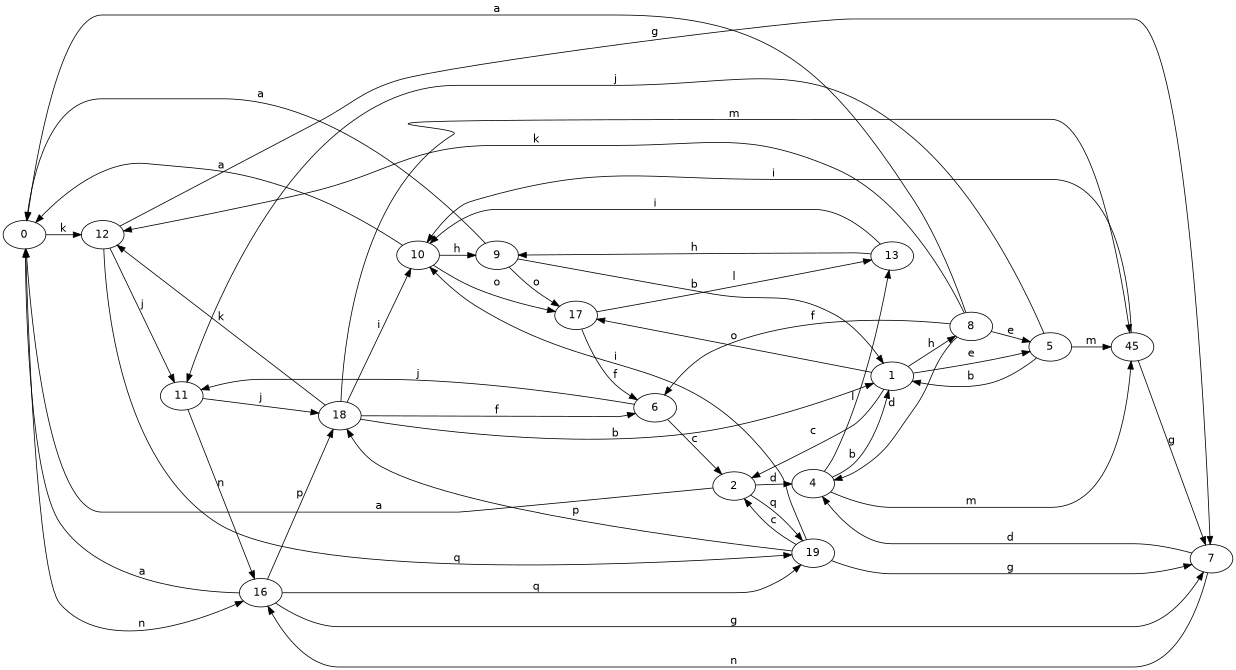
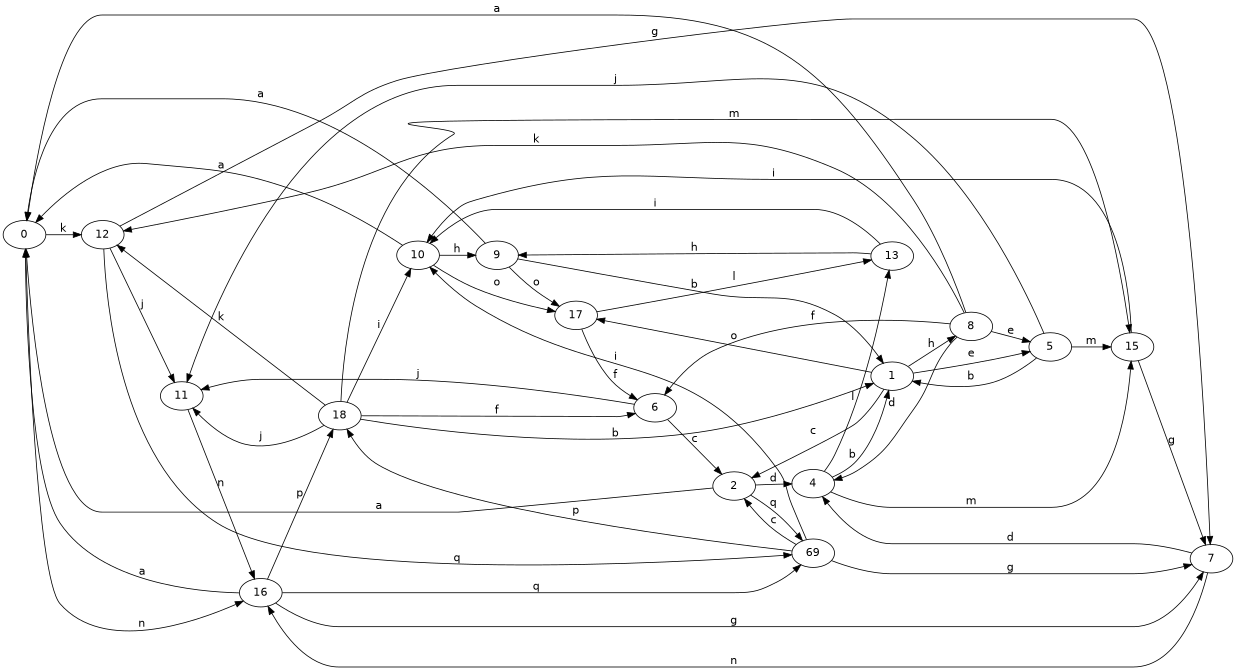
node "45": label "45" -> "15"
edge "11" -> "18": reversed
node "19": label "19" -> "69"
